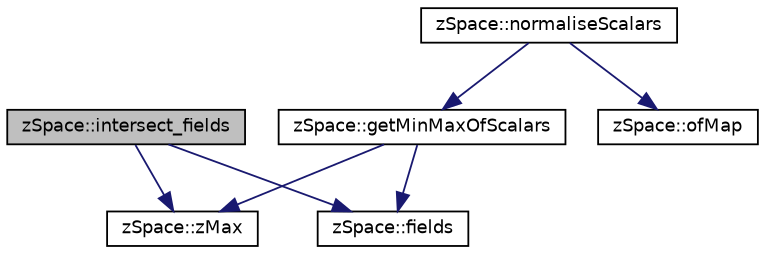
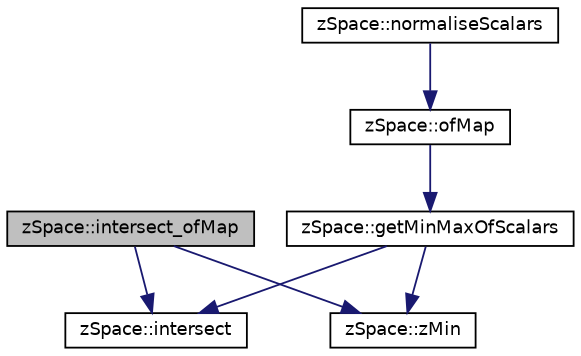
edge "zSpace::normaliseScalars" -> "zSpace::getMinMaxOfScalars": now "zSpace::ofMap" -> "zSpace::getMinMaxOfScalars"
node "zSpace::intersect_fields": label "zSpace::intersect_fields" -> "zSpace::intersect_ofMap"
node "zSpace::zMax": label "zSpace::zMax" -> "zSpace::intersect"
node "zSpace::fields": label "zSpace::fields" -> "zSpace::zMin"
